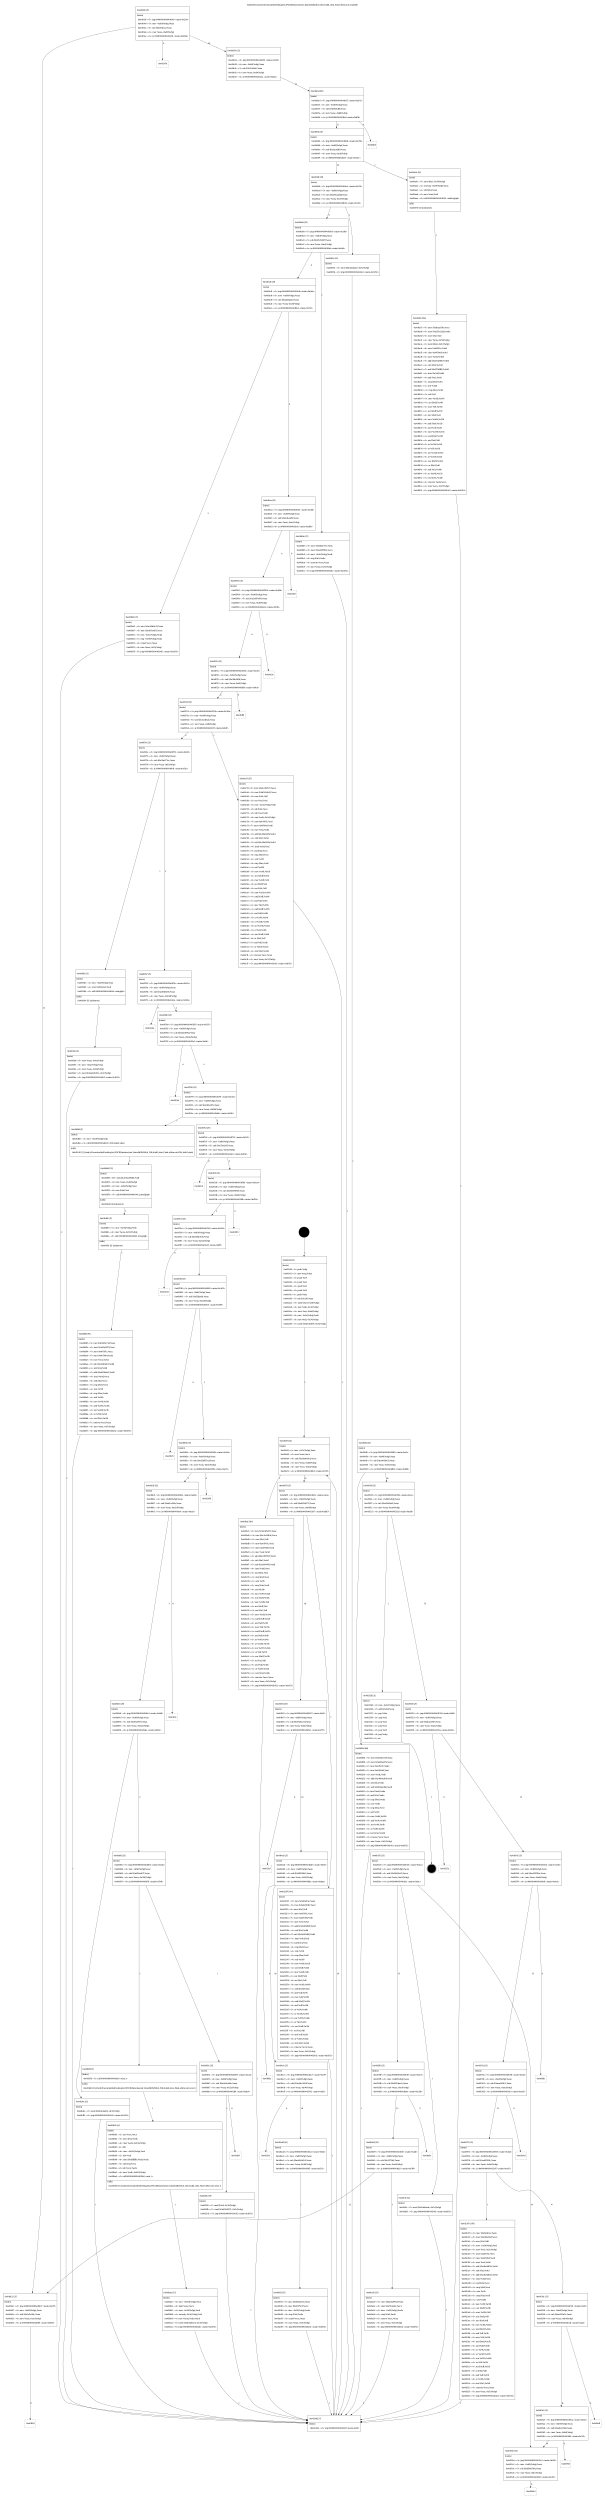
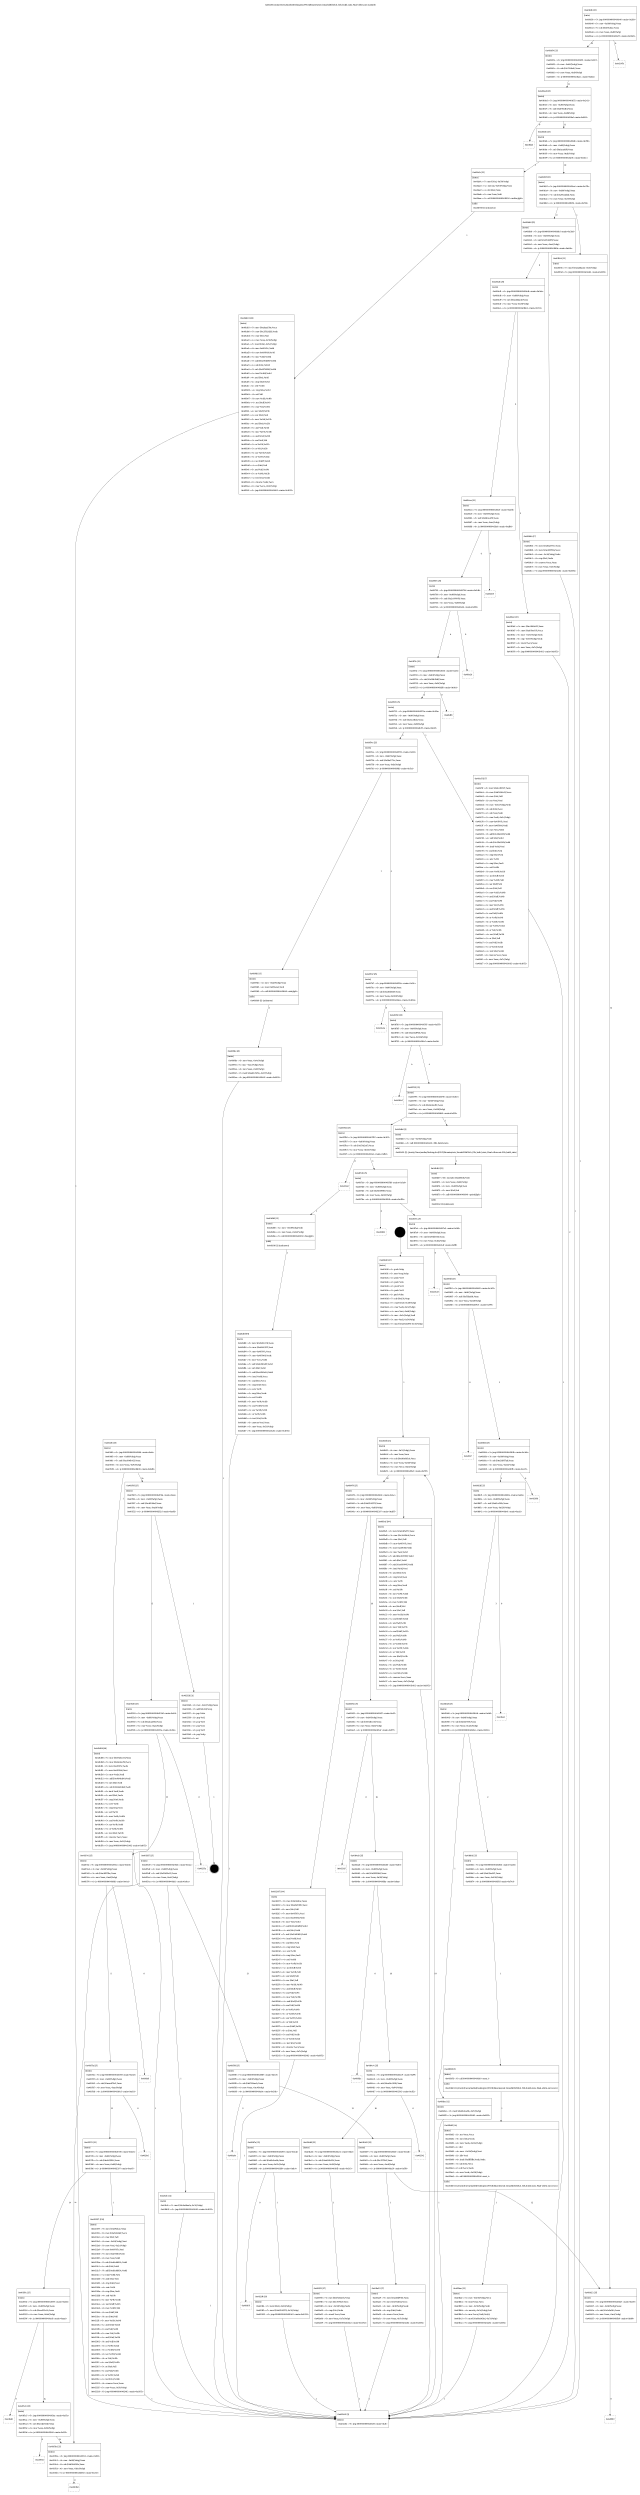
edge "0x401d69 [23]" -> "0x401d80 [15]": now "0x4023e2" -> "0x401d80 [15]"
edge "0x401861 [25]" -> "0x40187a [25]": removed, label "1"
